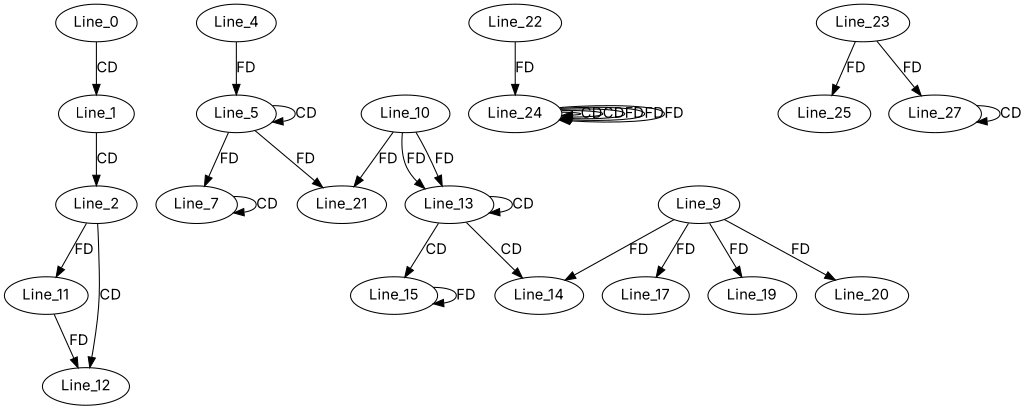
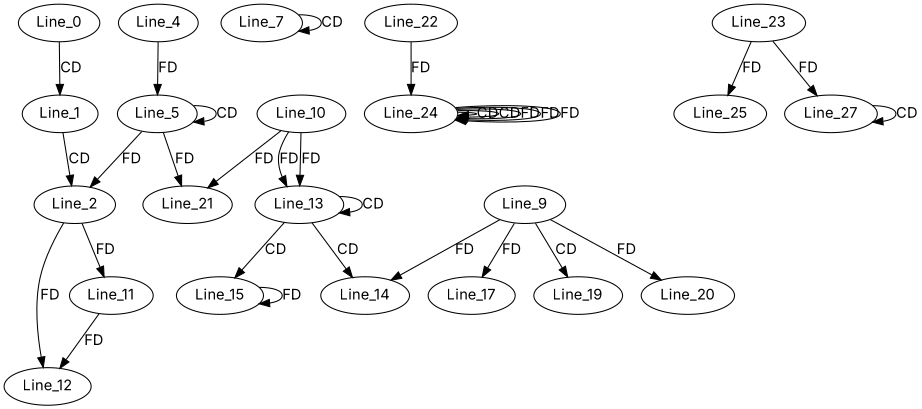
edge "Line_5" -> "Line_7": now "Line_5" -> "Line_2"
edge "Line_9" -> "Line_19": label "FD" -> "CD"
edge "Line_2" -> "Line_12": label "CD" -> "FD"
